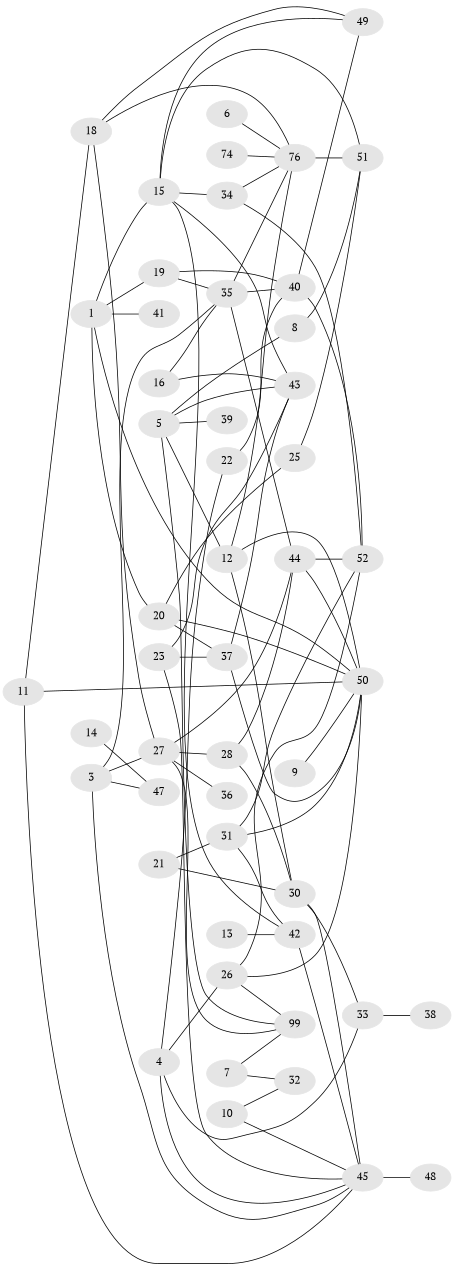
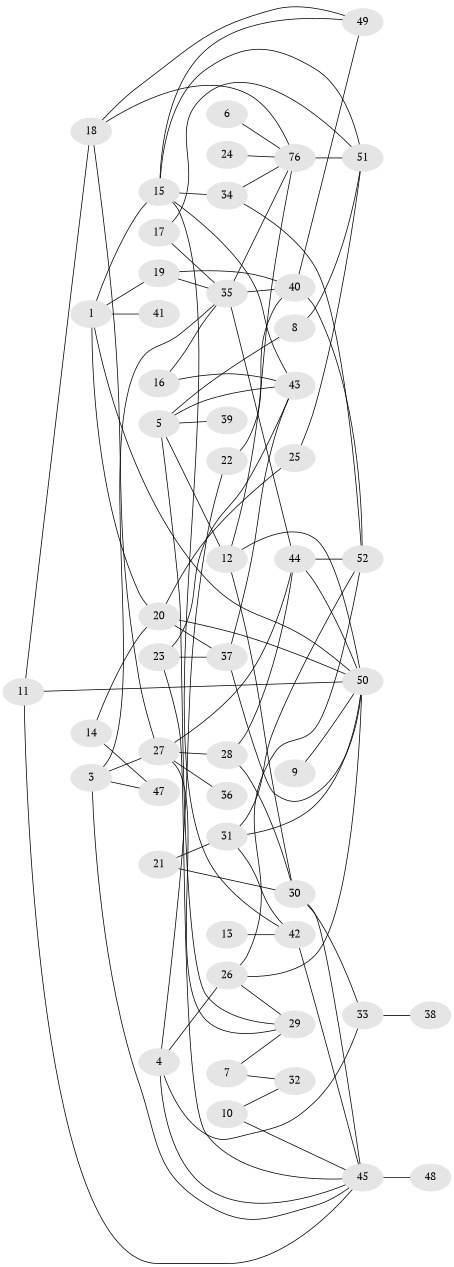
node "74": label "74" -> "24"
node "17": added
edge "20" -- "14": added
node "99": label "99" -> "29"
